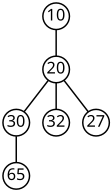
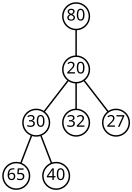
node "10": label "10" -> "80"
node "40": added
